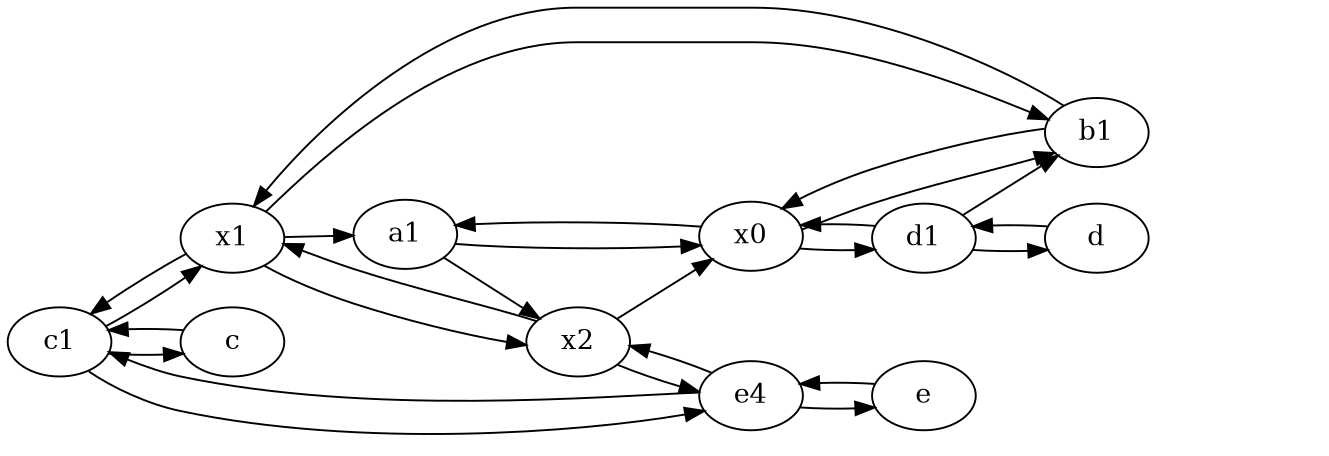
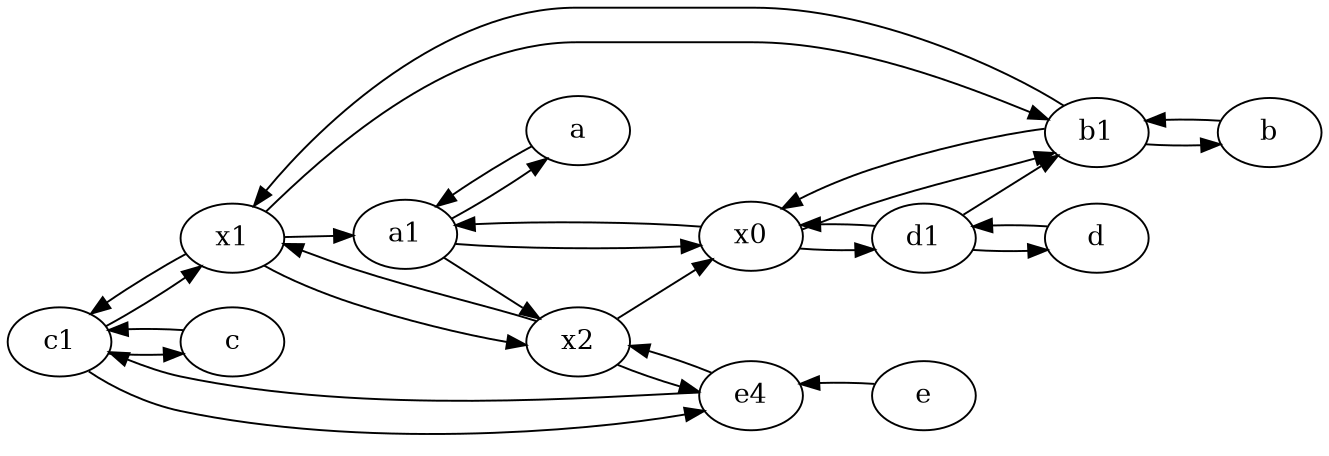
node "a": added
node "b": added
edge "e4" -> "e": removed
